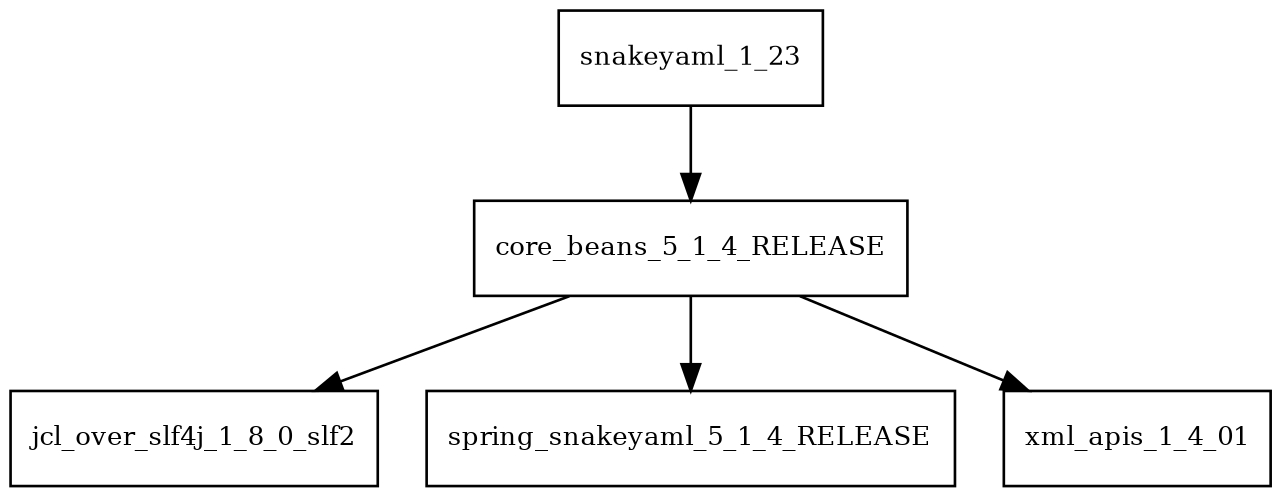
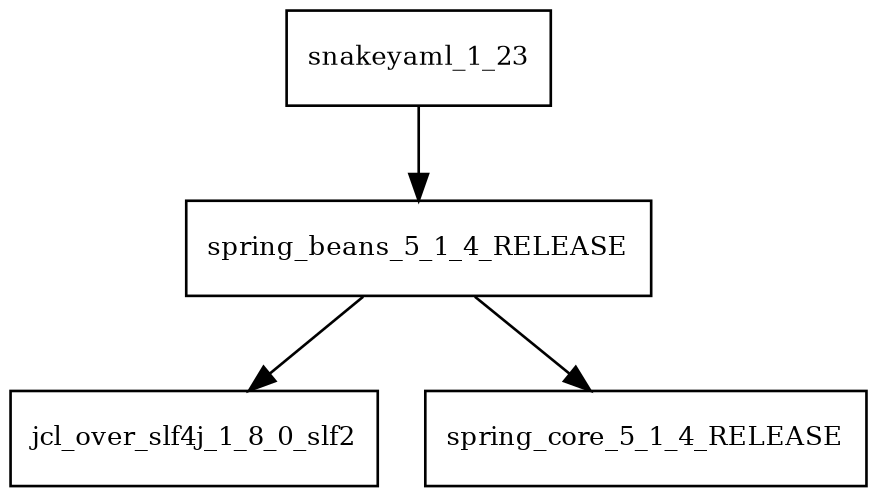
node "core_beans_5_1_4_RELEASE": label "core_beans_5_1_4_RELEASE" -> "spring_beans_5_1_4_RELEASE"
node "spring_snakeyaml_5_1_4_RELEASE": label "spring_snakeyaml_5_1_4_RELEASE" -> "spring_core_5_1_4_RELEASE"
node "xml_apis_1_4_01": removed
